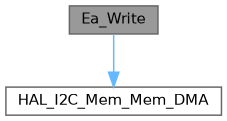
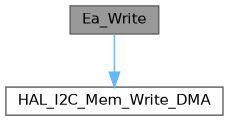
node "HAL_I2C_Mem_Mem_DMA": label "HAL_I2C_Mem_Mem_DMA" -> "HAL_I2C_Mem_Write_DMA"
